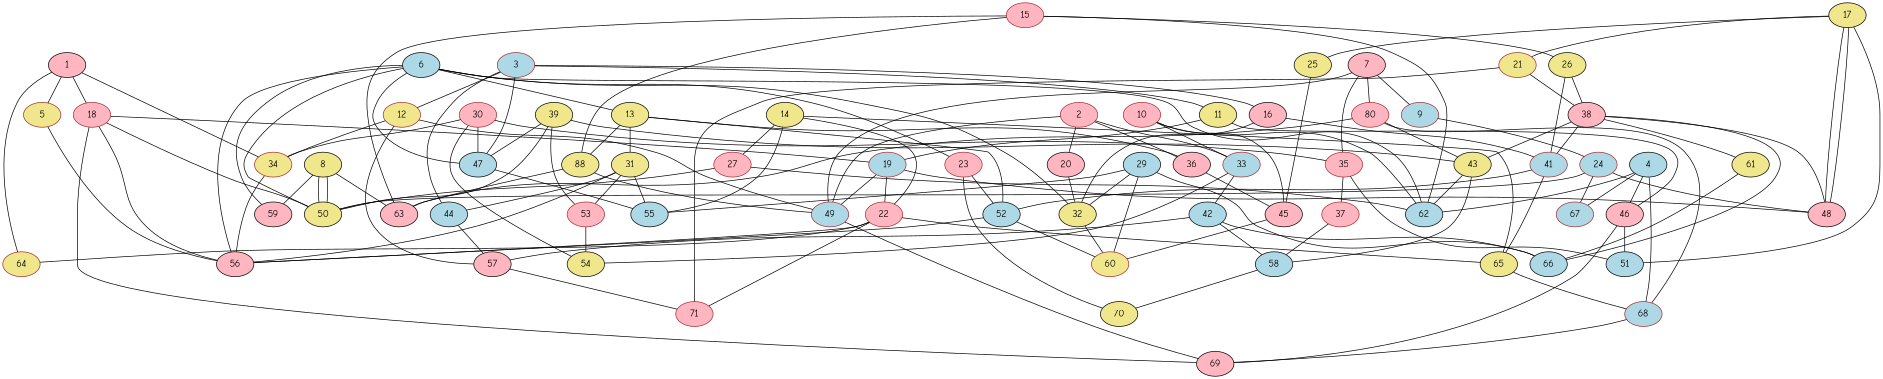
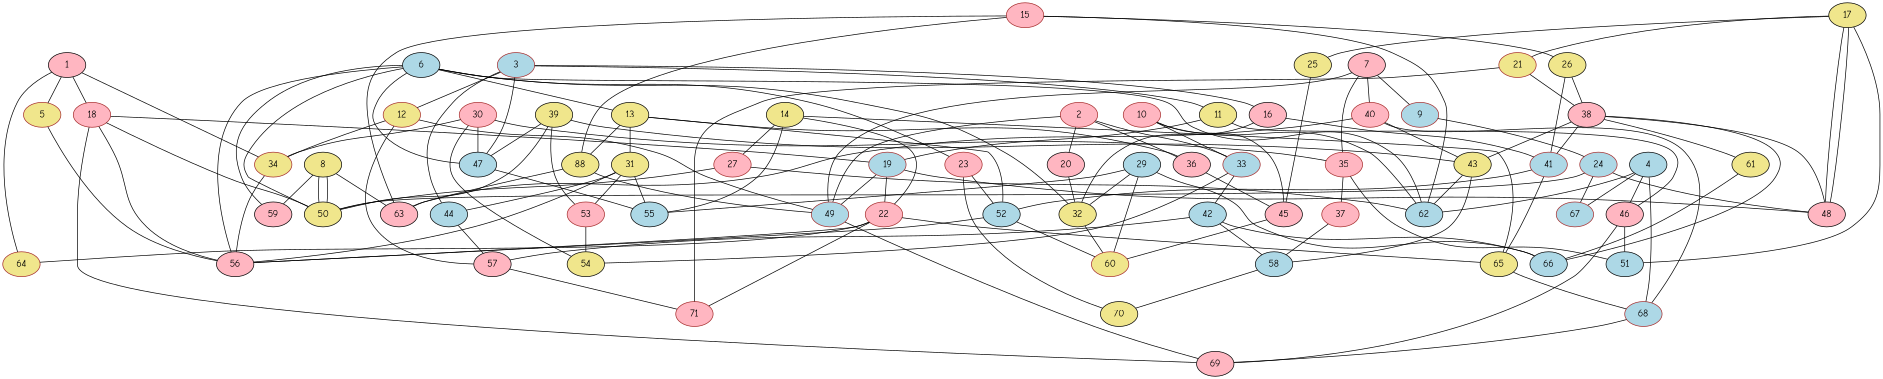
node "80": label "80" -> "40"
